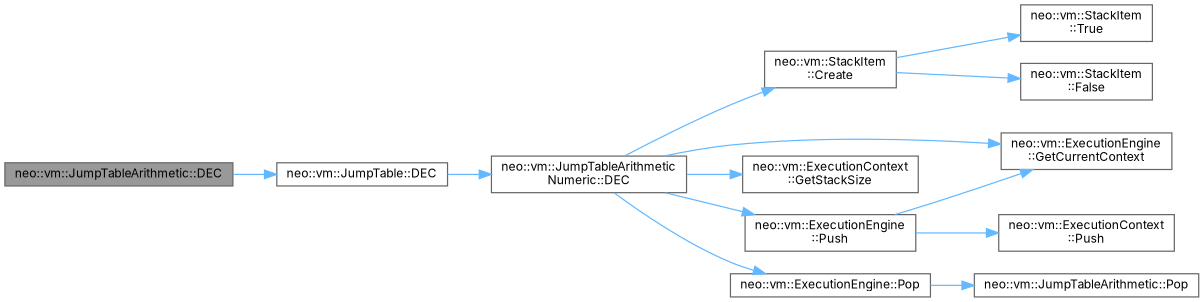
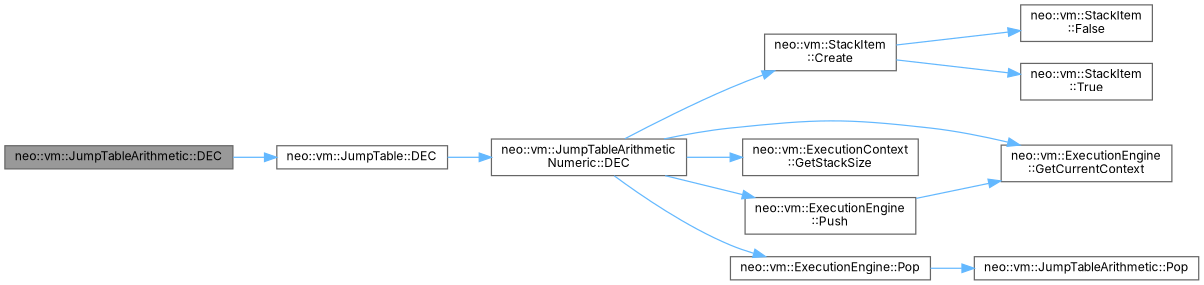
node "neo::vm::ExecutionContext ::Push": removed
